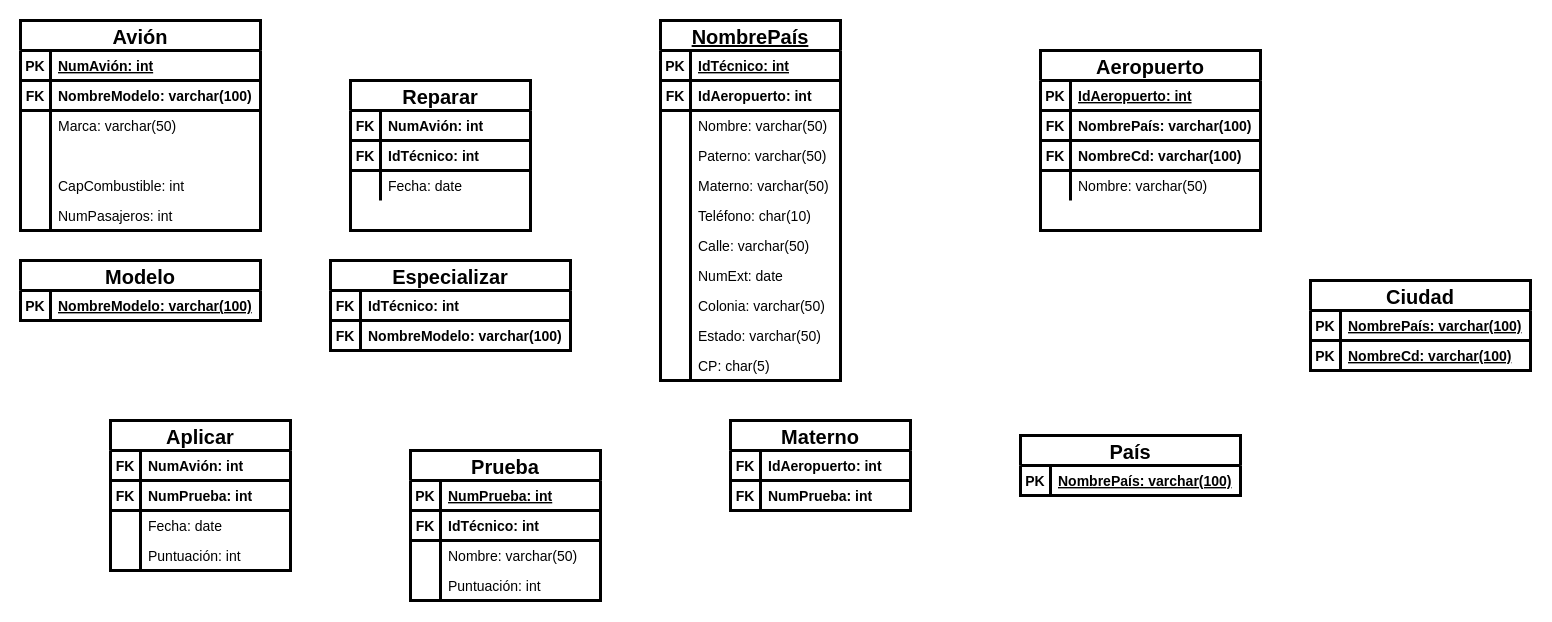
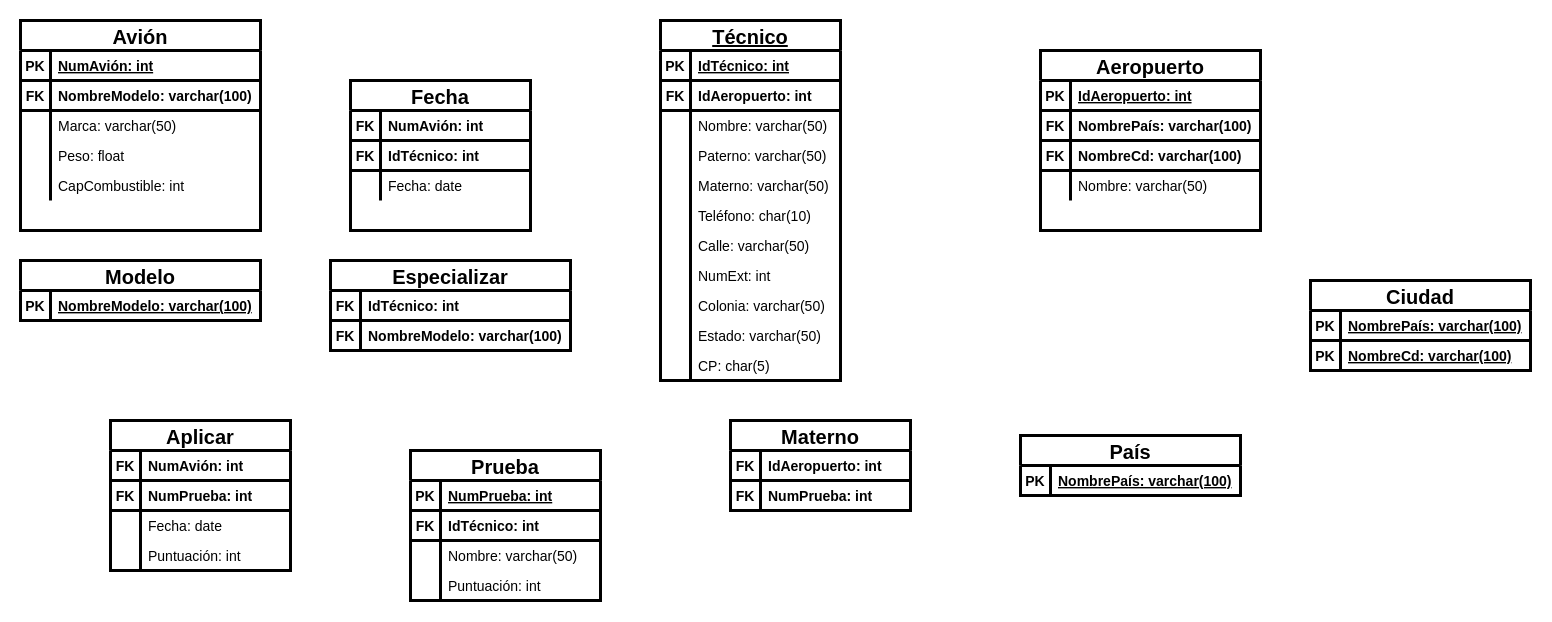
node "NombrePaís": label "NombrePaís" -> "Técnico"
node "Reparar": label "Reparar" -> "Fecha"
node "Peso: float": added
node "NumPasajeros: int": removed
node "NumExt: date": label "NumExt: date" -> "NumExt: int"
